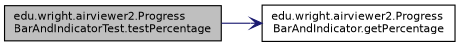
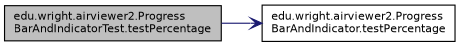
node "edu.wright.airviewer2.Progress BarAndIndicator.getPercentage": label "edu.wright.airviewer2.Progress BarAndIndicator.getPercentage" -> "edu.wright.airviewer2.Progress BarAndIndicator.testPercentage"
